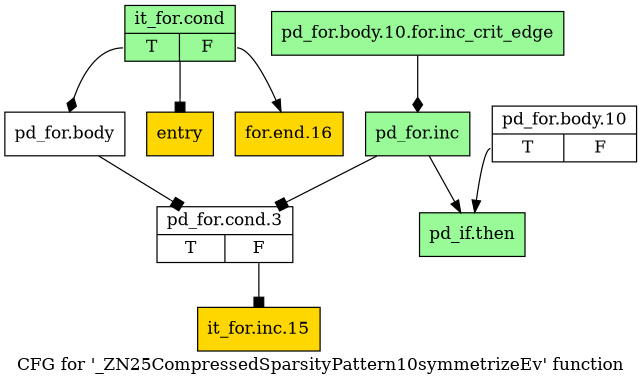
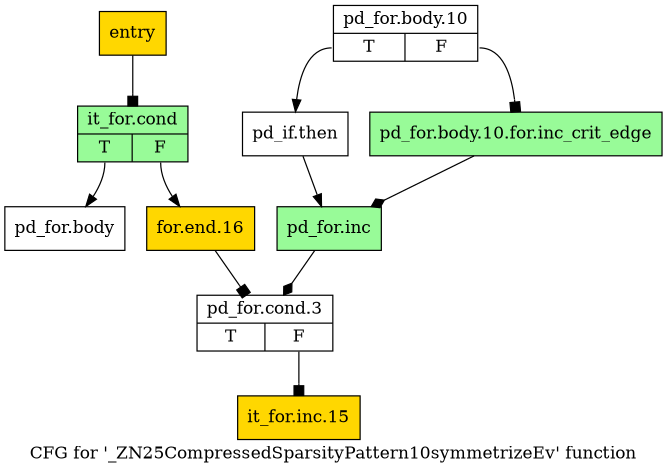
edge "it_for.cond" -> "pd_for.body": arrowhead diamond -> normal
edge "pd_for.body.10" -> "pd_for.body.10.for.inc_crit_edge": added
edge "it_for.cond" -> "entry": reversed
edge "pd_for.body" -> "pd_for.cond.3": now "for.end.16" -> "pd_for.cond.3"
edge "pd_for.inc" -> "pd_for.cond.3": arrowhead box -> diamond
edge "pd_for.inc" -> "pd_if.then": reversed
node "pd_if.then": fillcolor palegreen -> white
